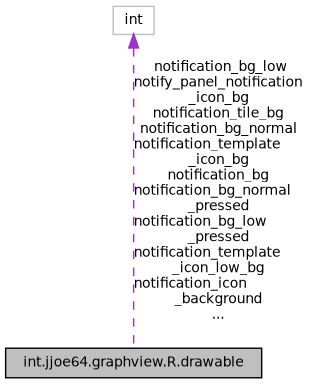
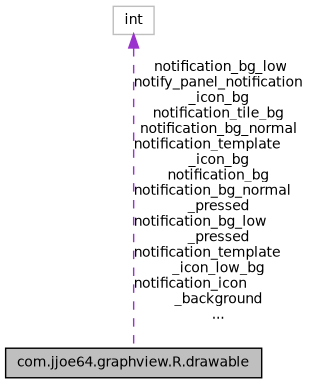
node "int.jjoe64.graphview.R.drawable": label "int.jjoe64.graphview.R.drawable" -> "com.jjoe64.graphview.R.drawable"
